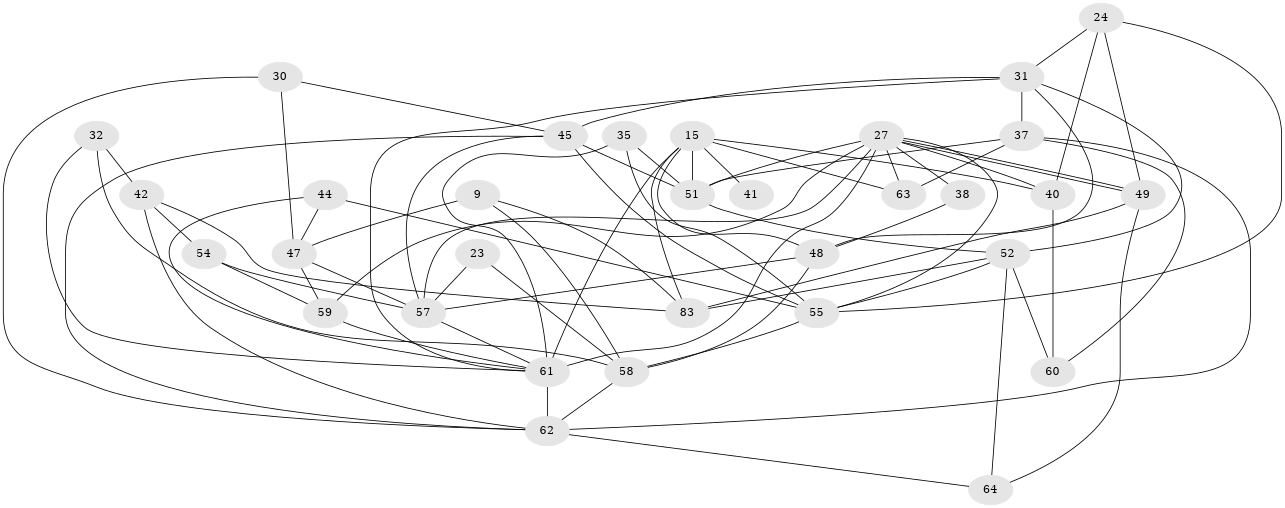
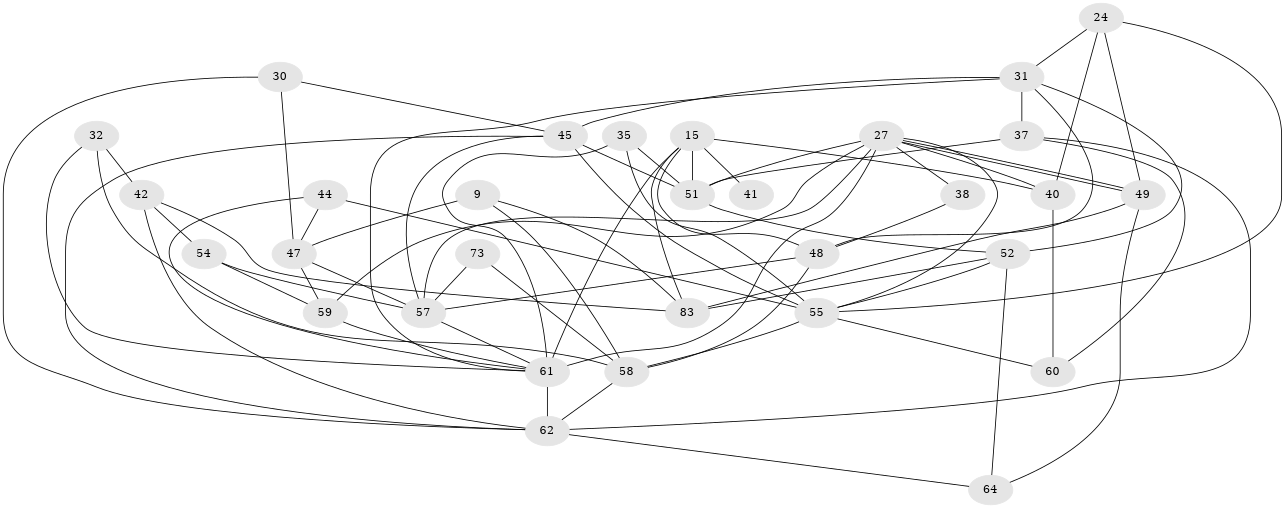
node "63": removed
node "23": label "23" -> "73"
edge "52" -- "60": now "55" -- "60"
